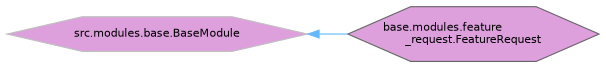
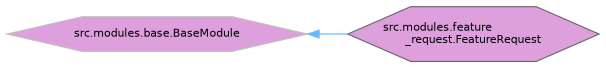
node "base.modules.feature _request.FeatureRequest": label "base.modules.feature _request.FeatureRequest" -> "src.modules.feature _request.FeatureRequest"
